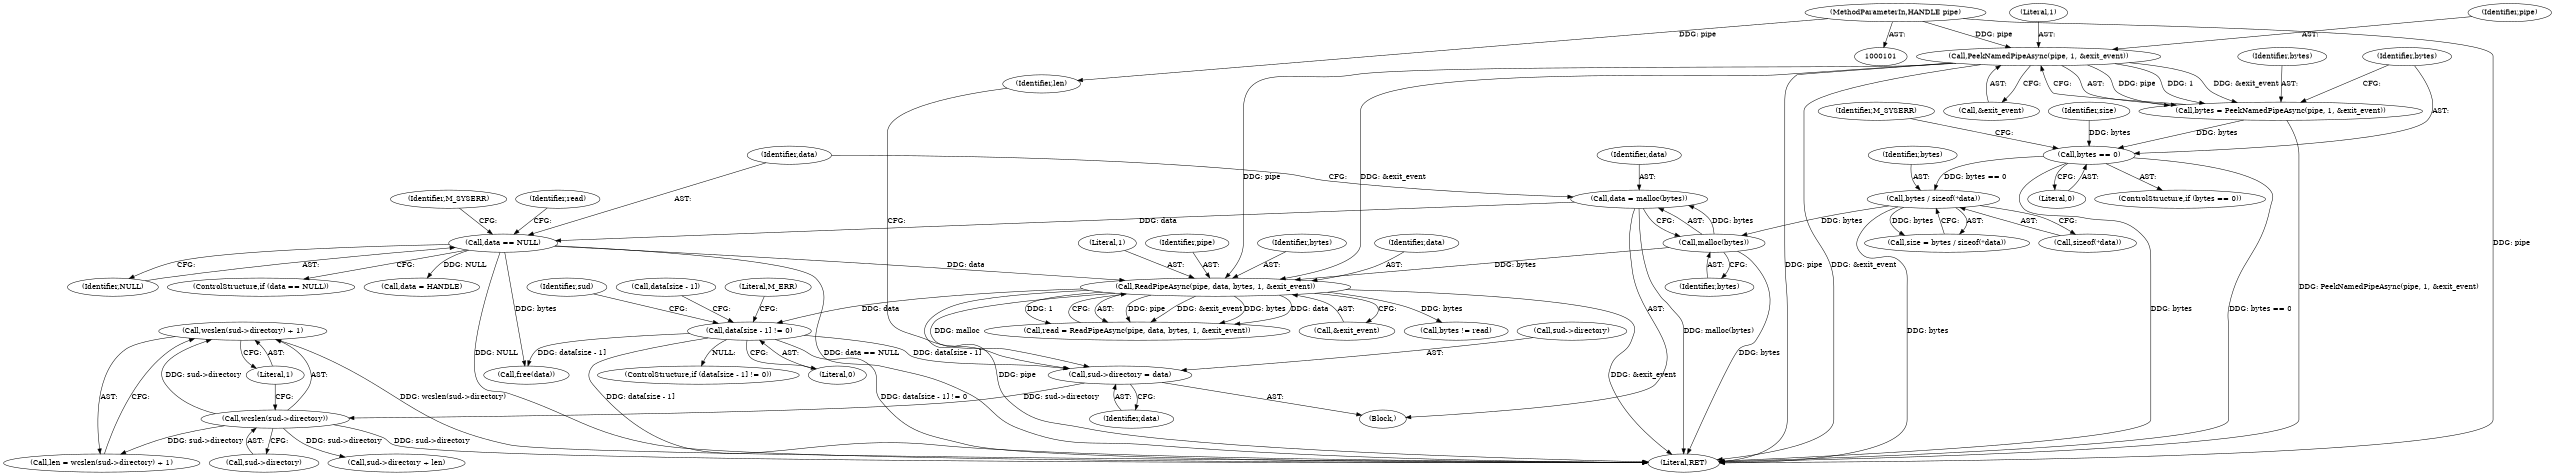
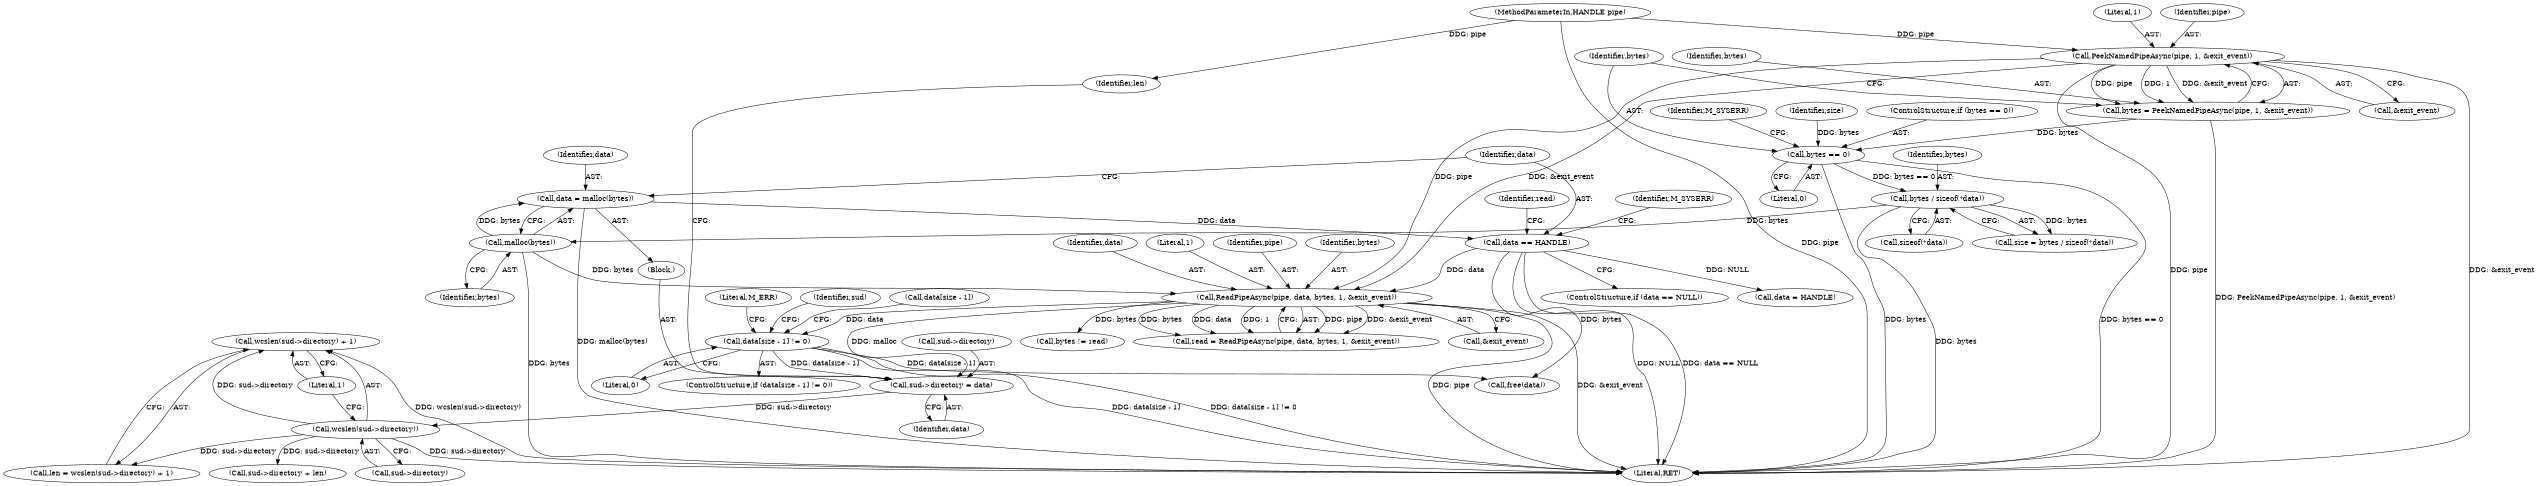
node "1000101": removed
edge "(Call,bytes == 0)" -> "(ControlStructure,if (bytes == 0))": reversed
node "(Call,data == NULL)": label "(Call,data == NULL)" -> "(Call,data == HANDLE)"
node "(Identifier,NULL)": removed
edge "(Call,data[size - 1] != 0)" -> "(ControlStructure,if (data[size - 1] != 0))": label "NULL: " -> "AST: "
edge "(Call,sud->directory = data)" -> "(Block,)": reversed
edge "(Call,wcslen(sud->directory) + 1)" -> "(Literal,RET)": reversed
